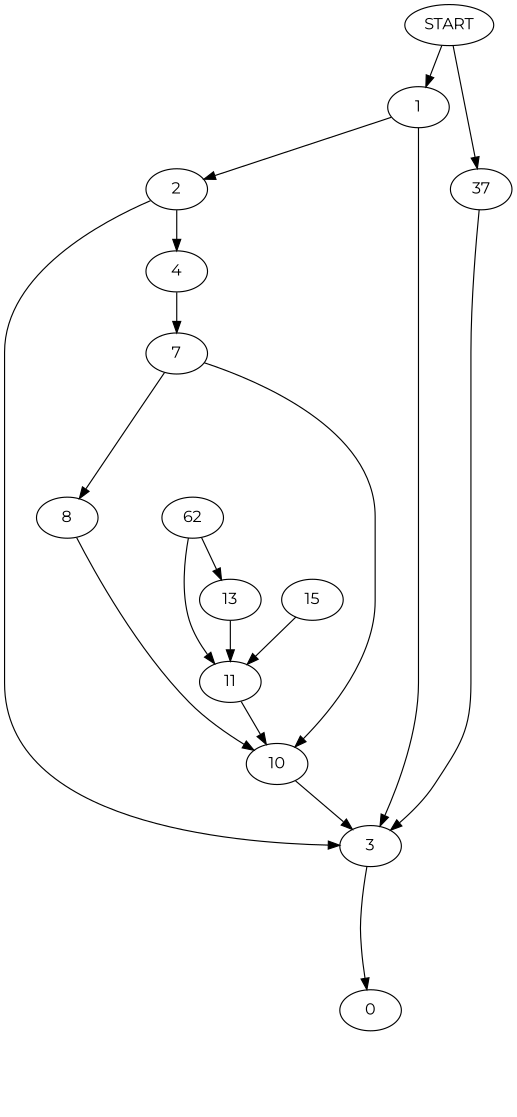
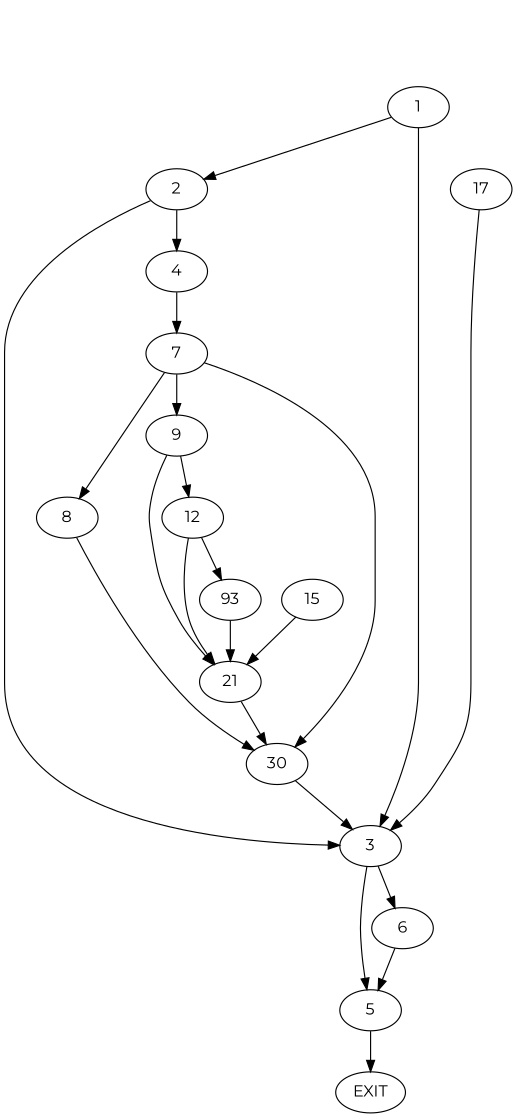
node "START": removed
node "37": label "37" -> "17"
node "9": added
node "62": label "62" -> "12"
node "13": label "13" -> "93"
node "11": label "11" -> "21"
node "10": label "10" -> "30"
node "6": added
node "0": label "0" -> "5"
node "EXIT": added
